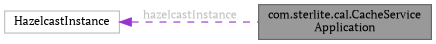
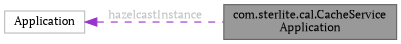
node "HazelcastInstance": label "HazelcastInstance" -> "Application"
